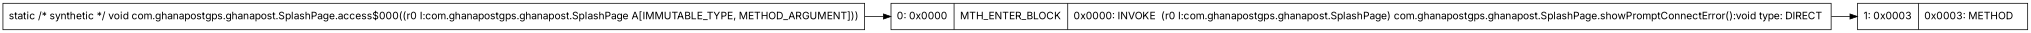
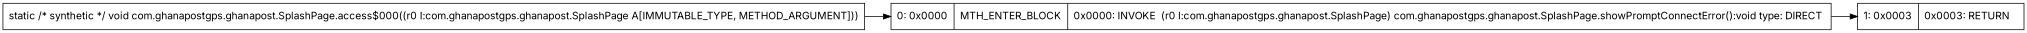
node "1: 0x0003": text "0x0003: METHOD" -> "0x0003: RETURN"
